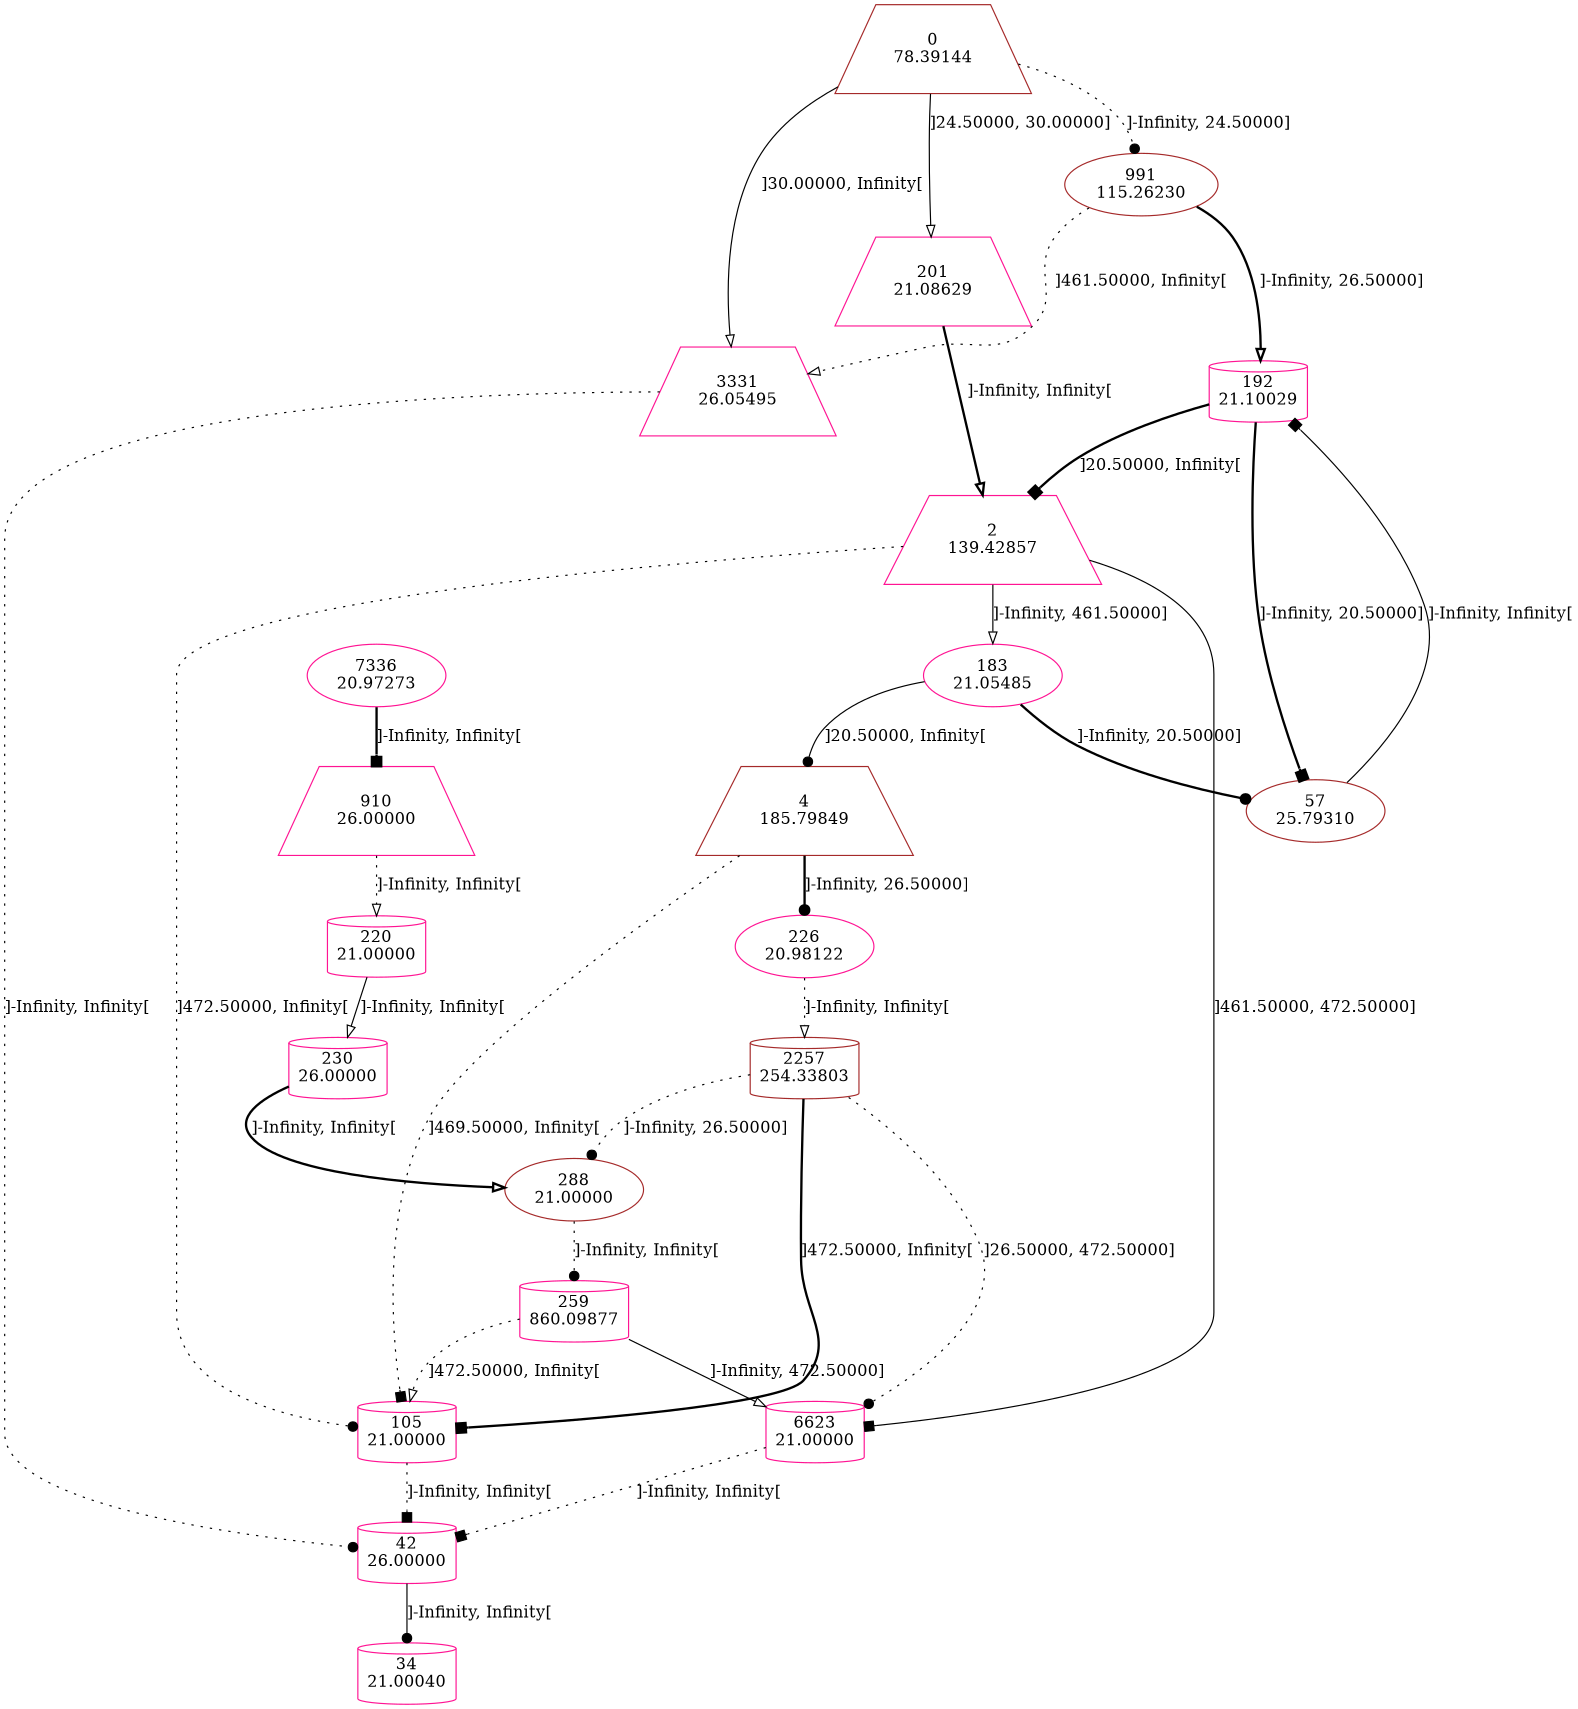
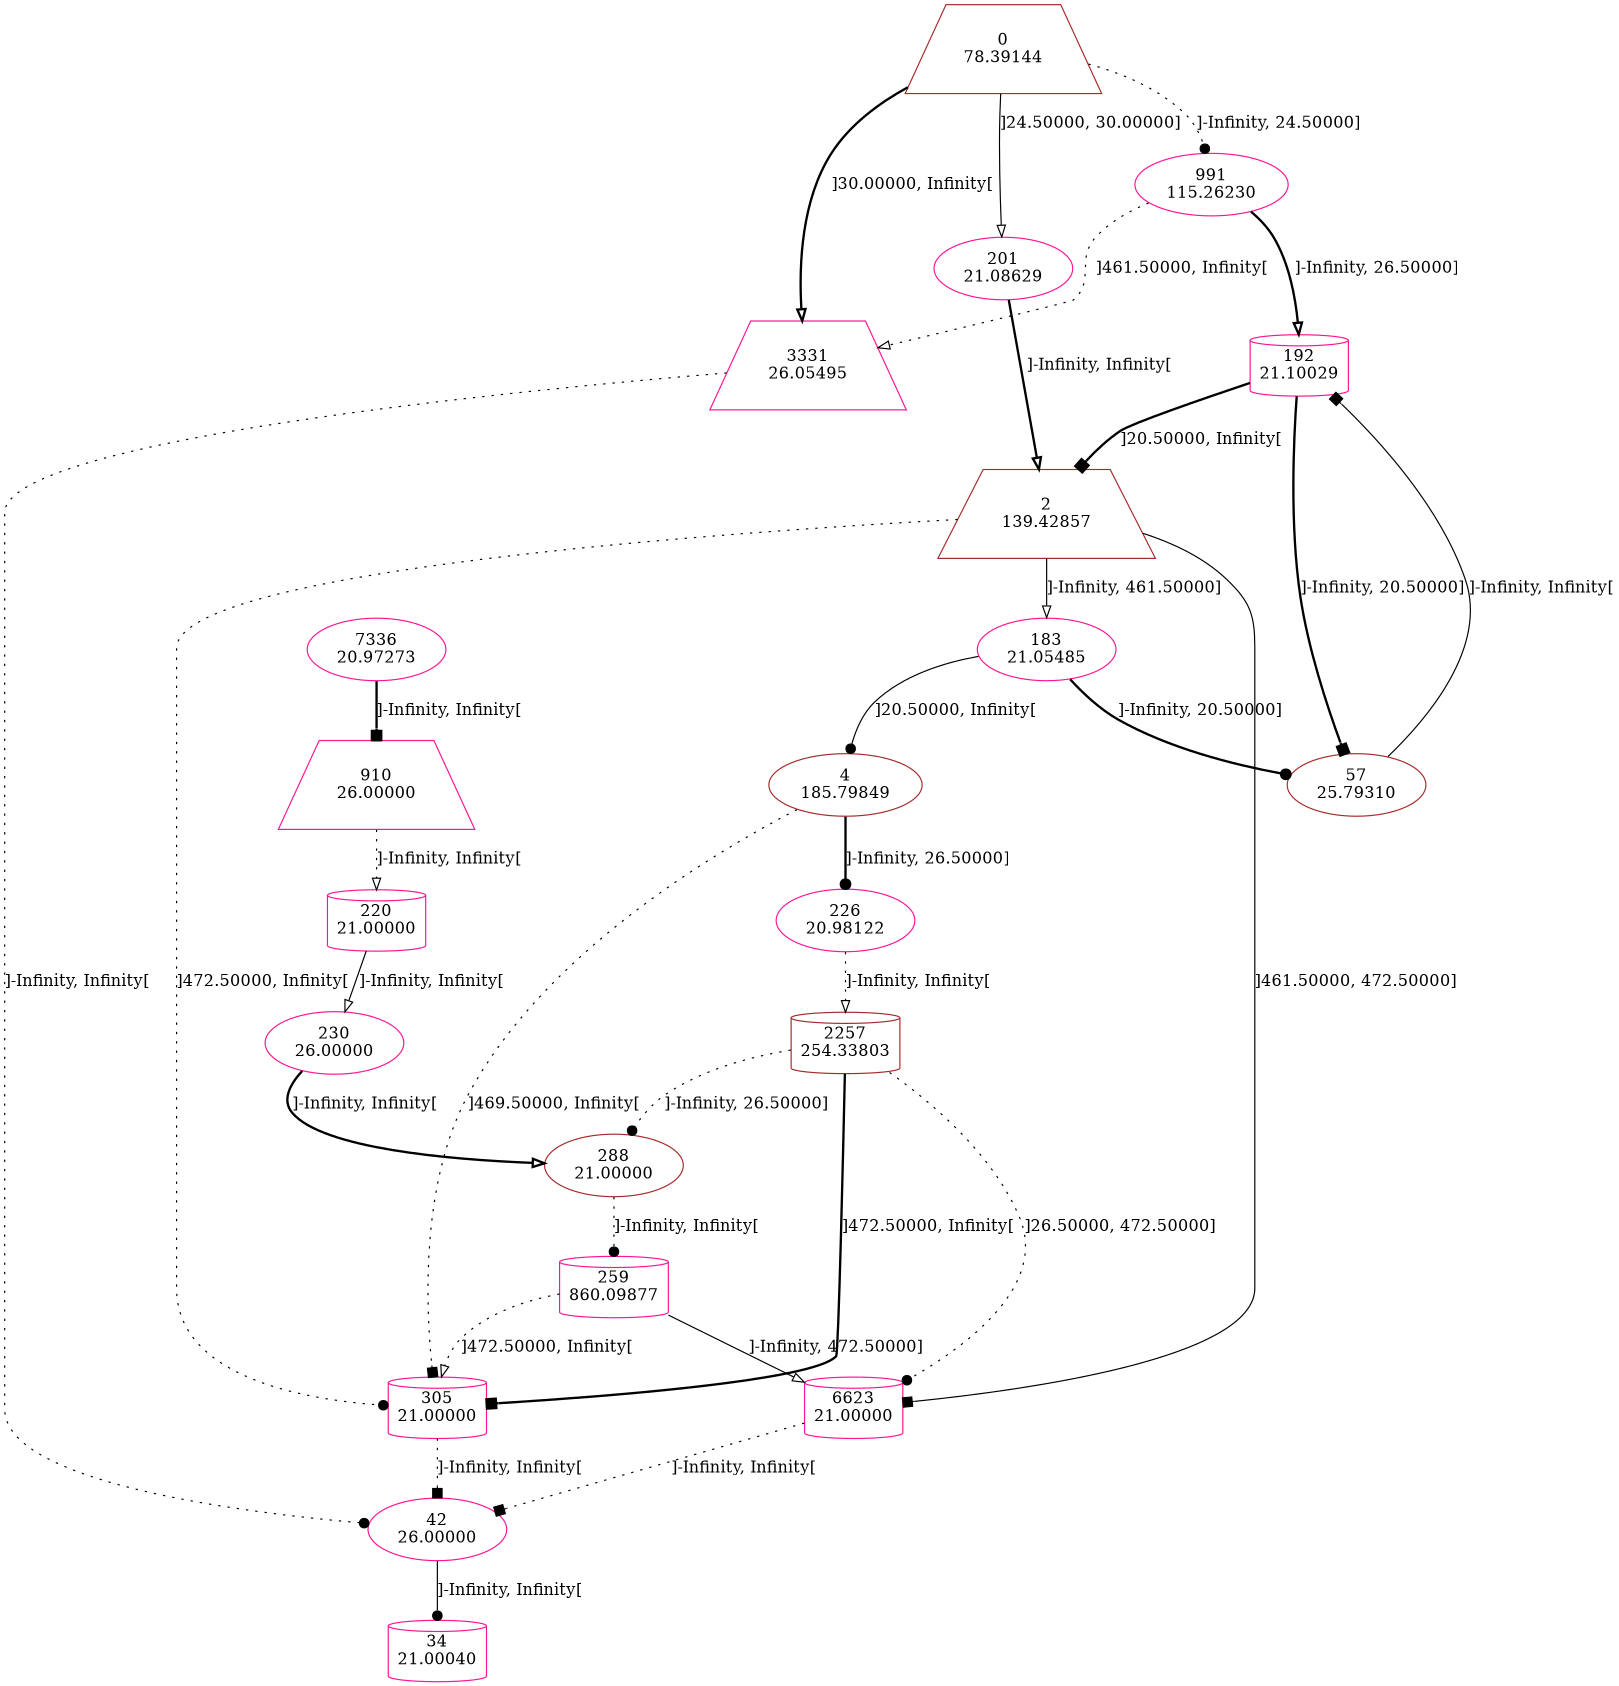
node "991 115.26230": color brown -> deeppink
edge "0 78.39144" -> "3331 26.05495": style solid -> bold
node "201 21.08629": shape trapezium -> ellipse
node "2 139.42857": color deeppink -> brown
node "4 185.79849": shape trapezium -> ellipse
node "230 26.00000": shape cylinder -> ellipse
node "105 21.00000": label "105 21.00000" -> "305 21.00000"
node "42 26.00000": shape cylinder -> ellipse
